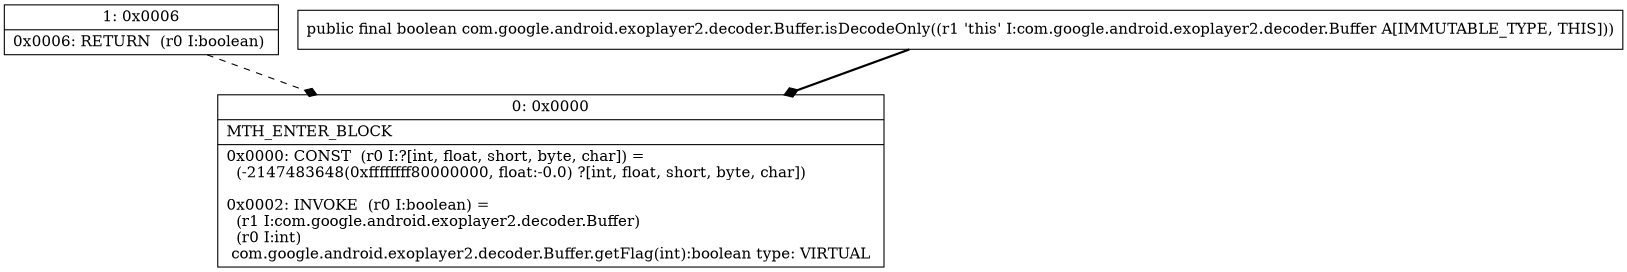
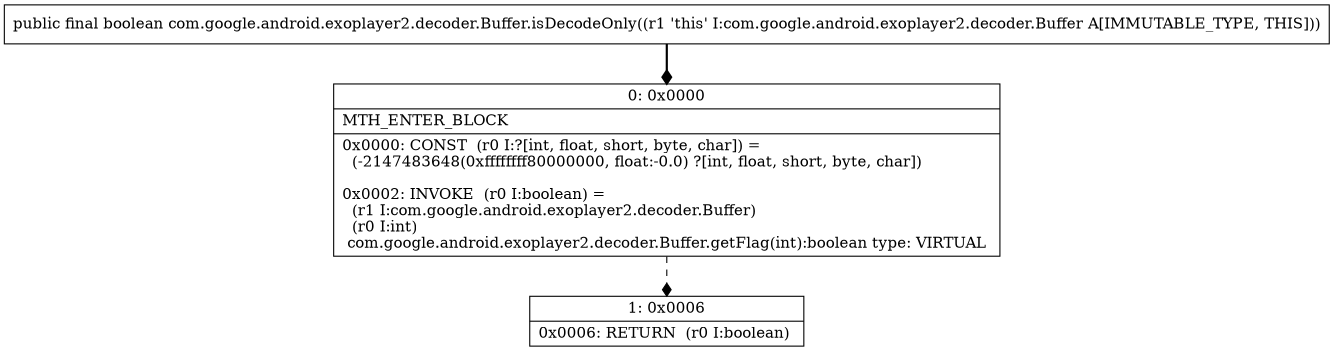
edge "1: 0x0006" -> "0: 0x0000": reversed
